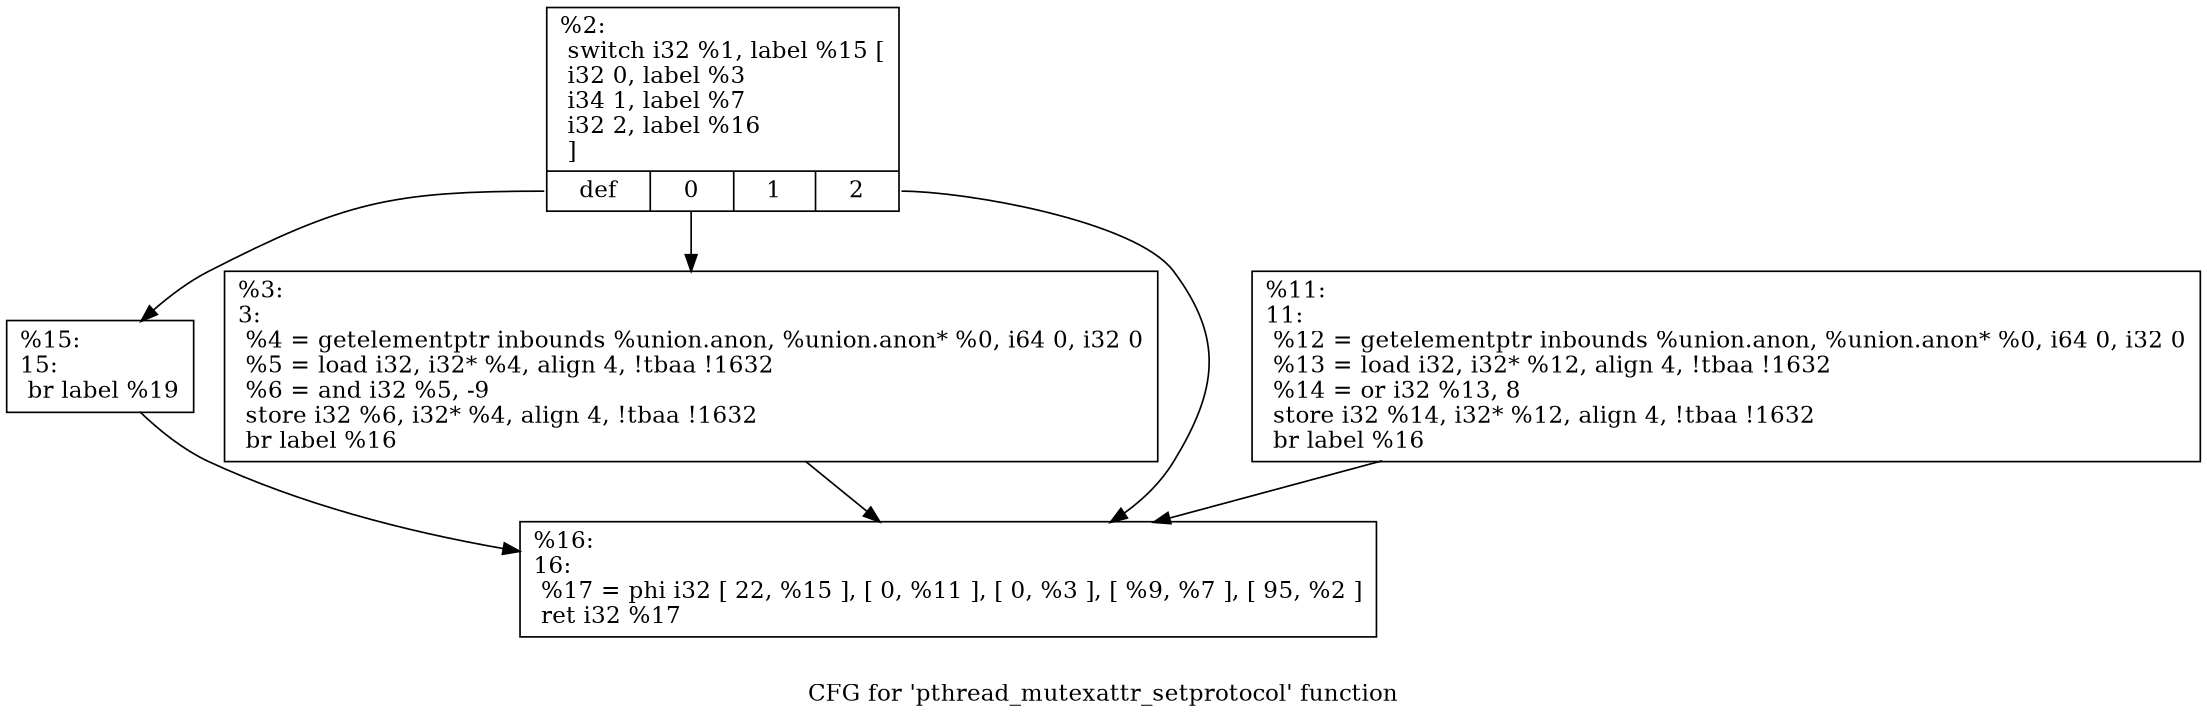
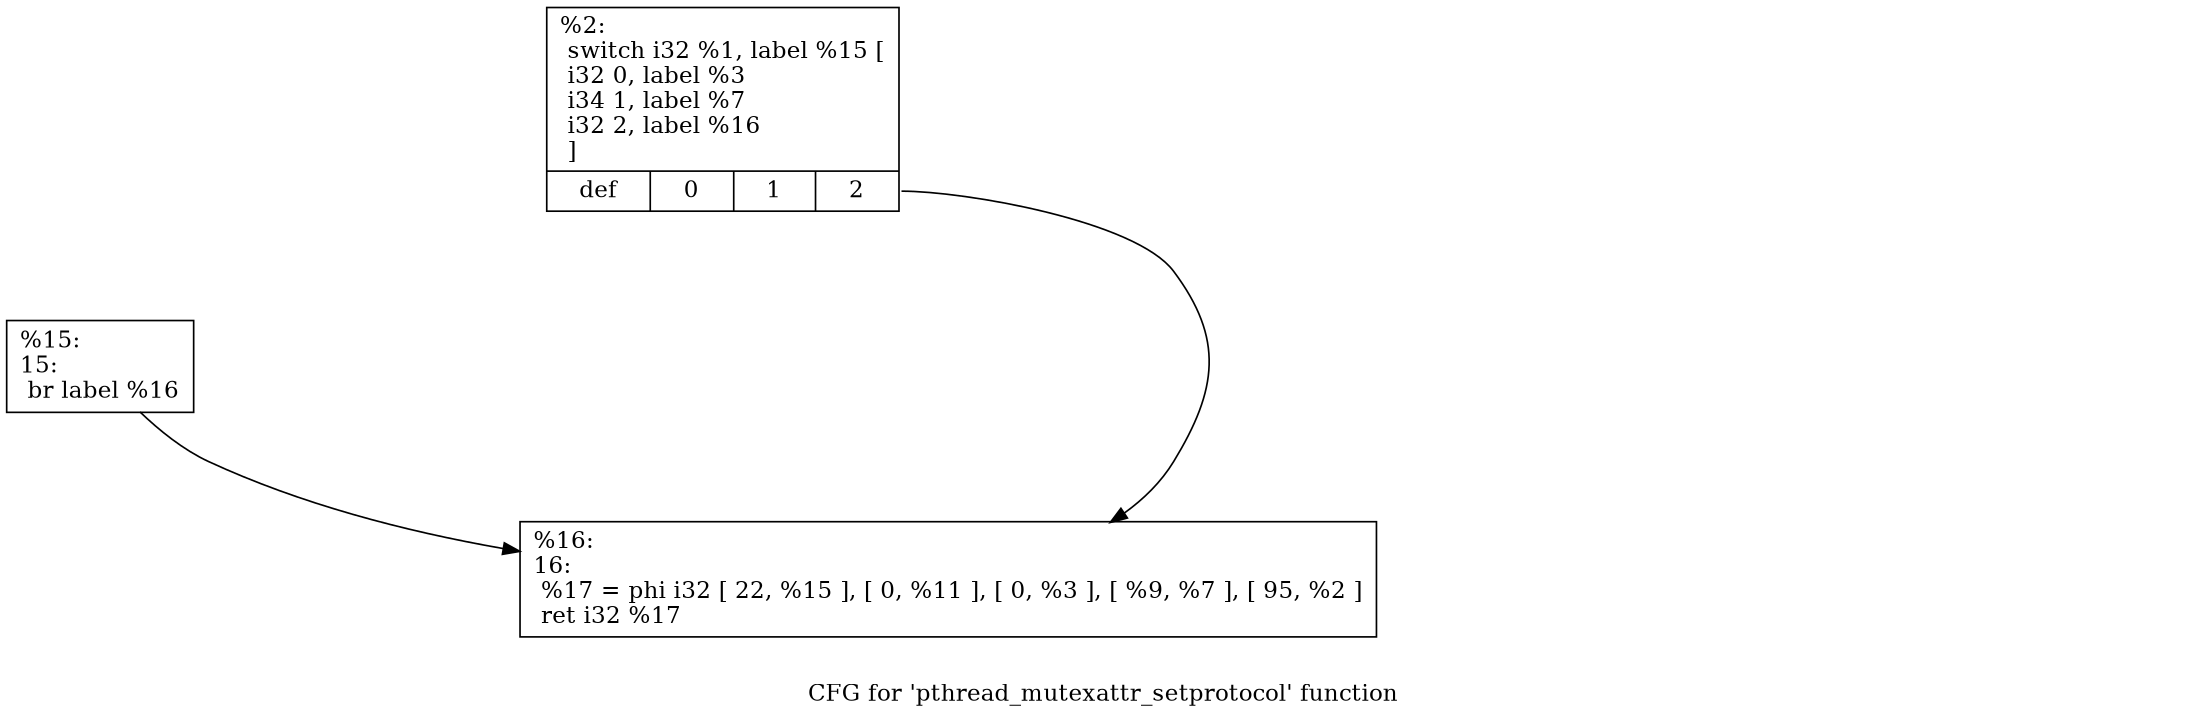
edge "%2:" -> "%15:": removed
node "%3:": removed
node "%11:": removed
node "%15:": text "br label %19" -> "br label %16"
